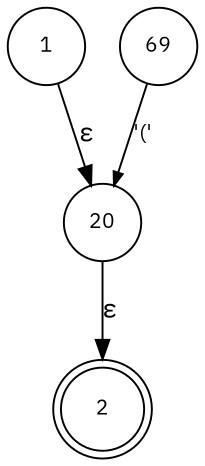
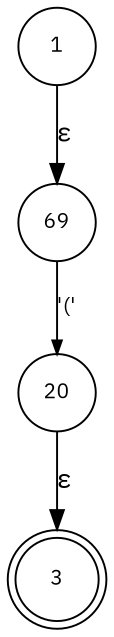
edge "1" -> "20": now "1" -> "69"
node "2": label "2" -> "3"
